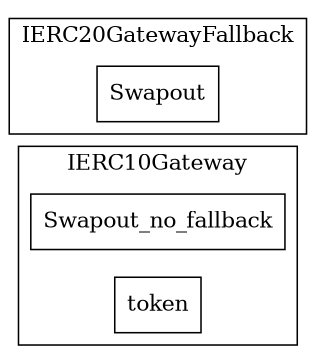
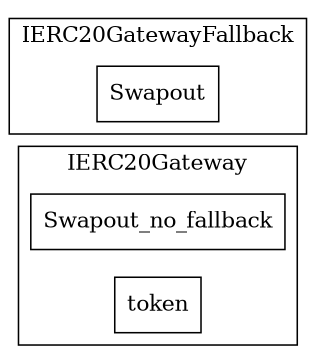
cluster "IERC10Gateway": label "IERC10Gateway" -> "IERC20Gateway"
